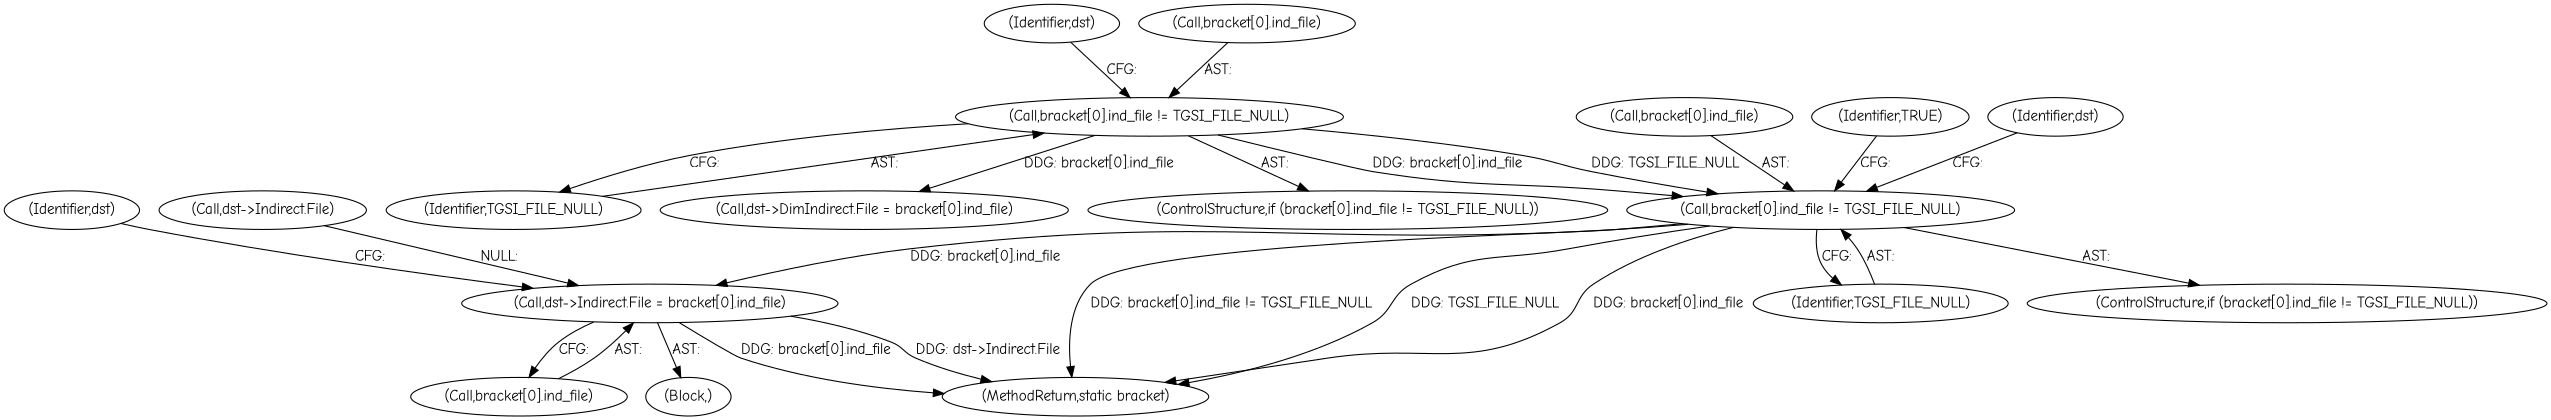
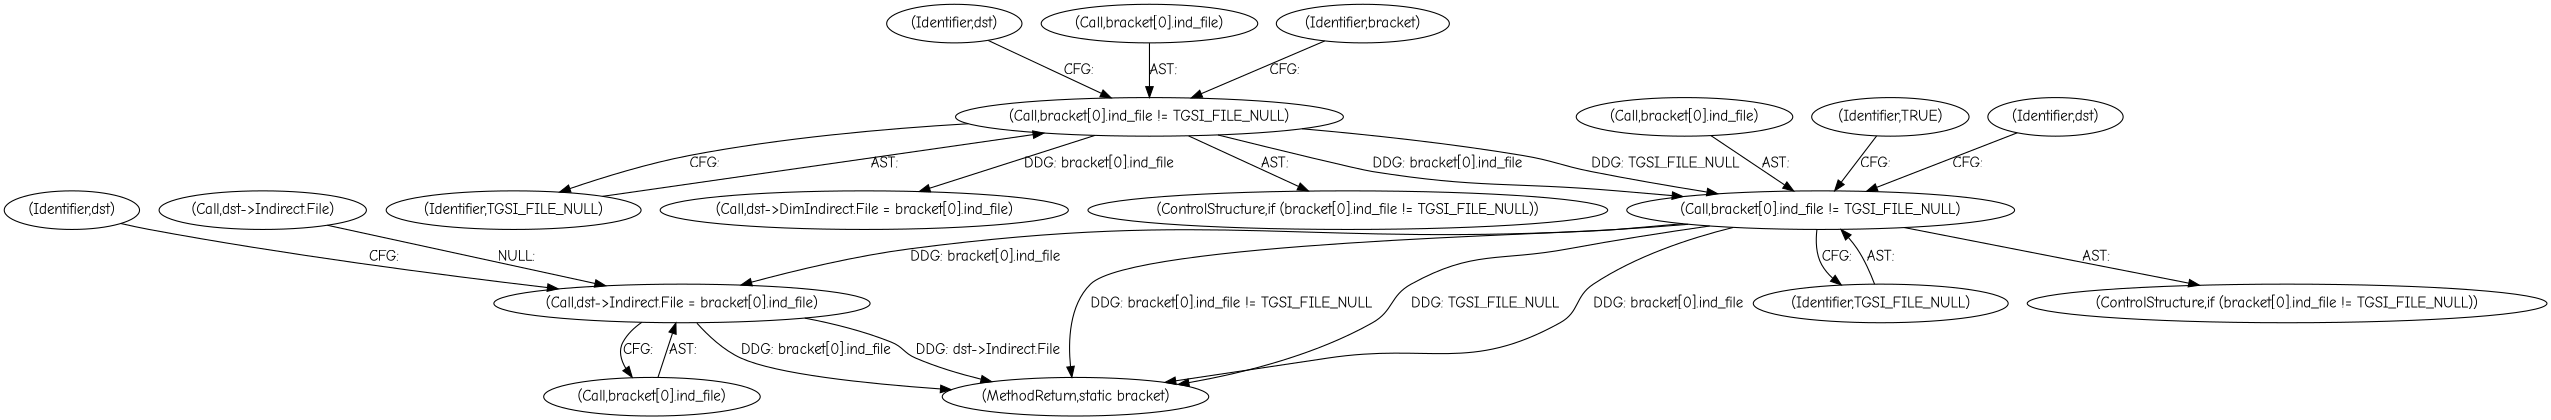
node "(Identifier,bracket)": added
node "(Block,)": removed
